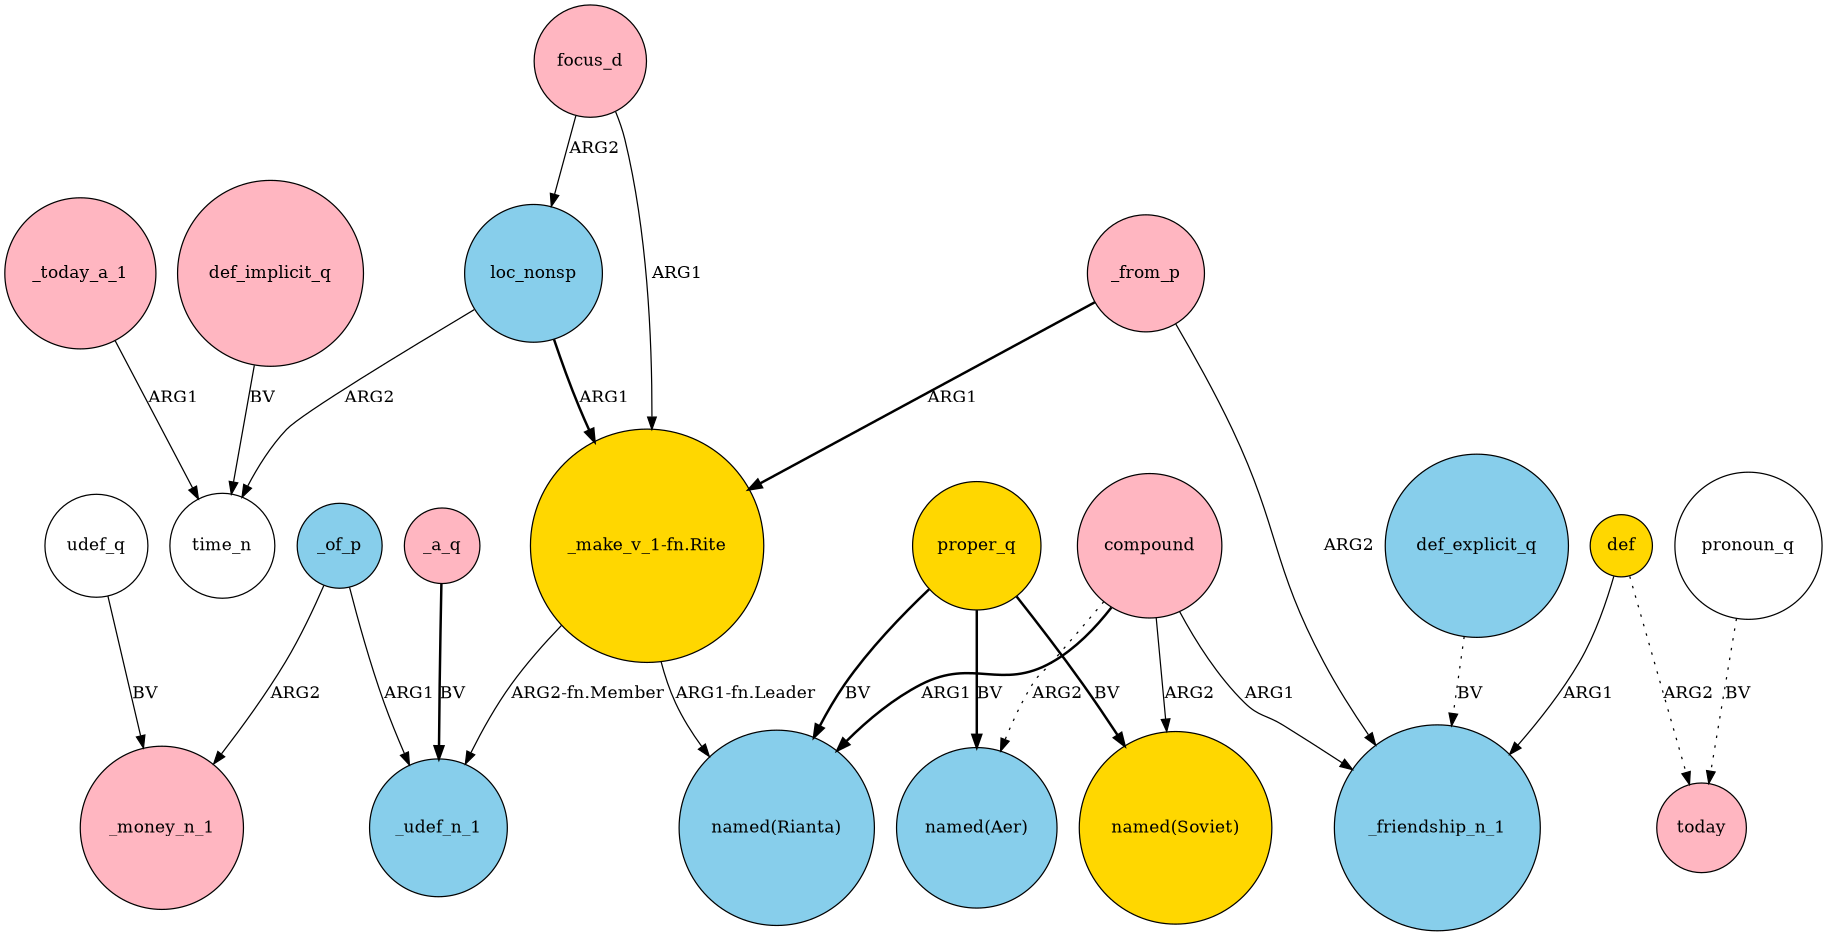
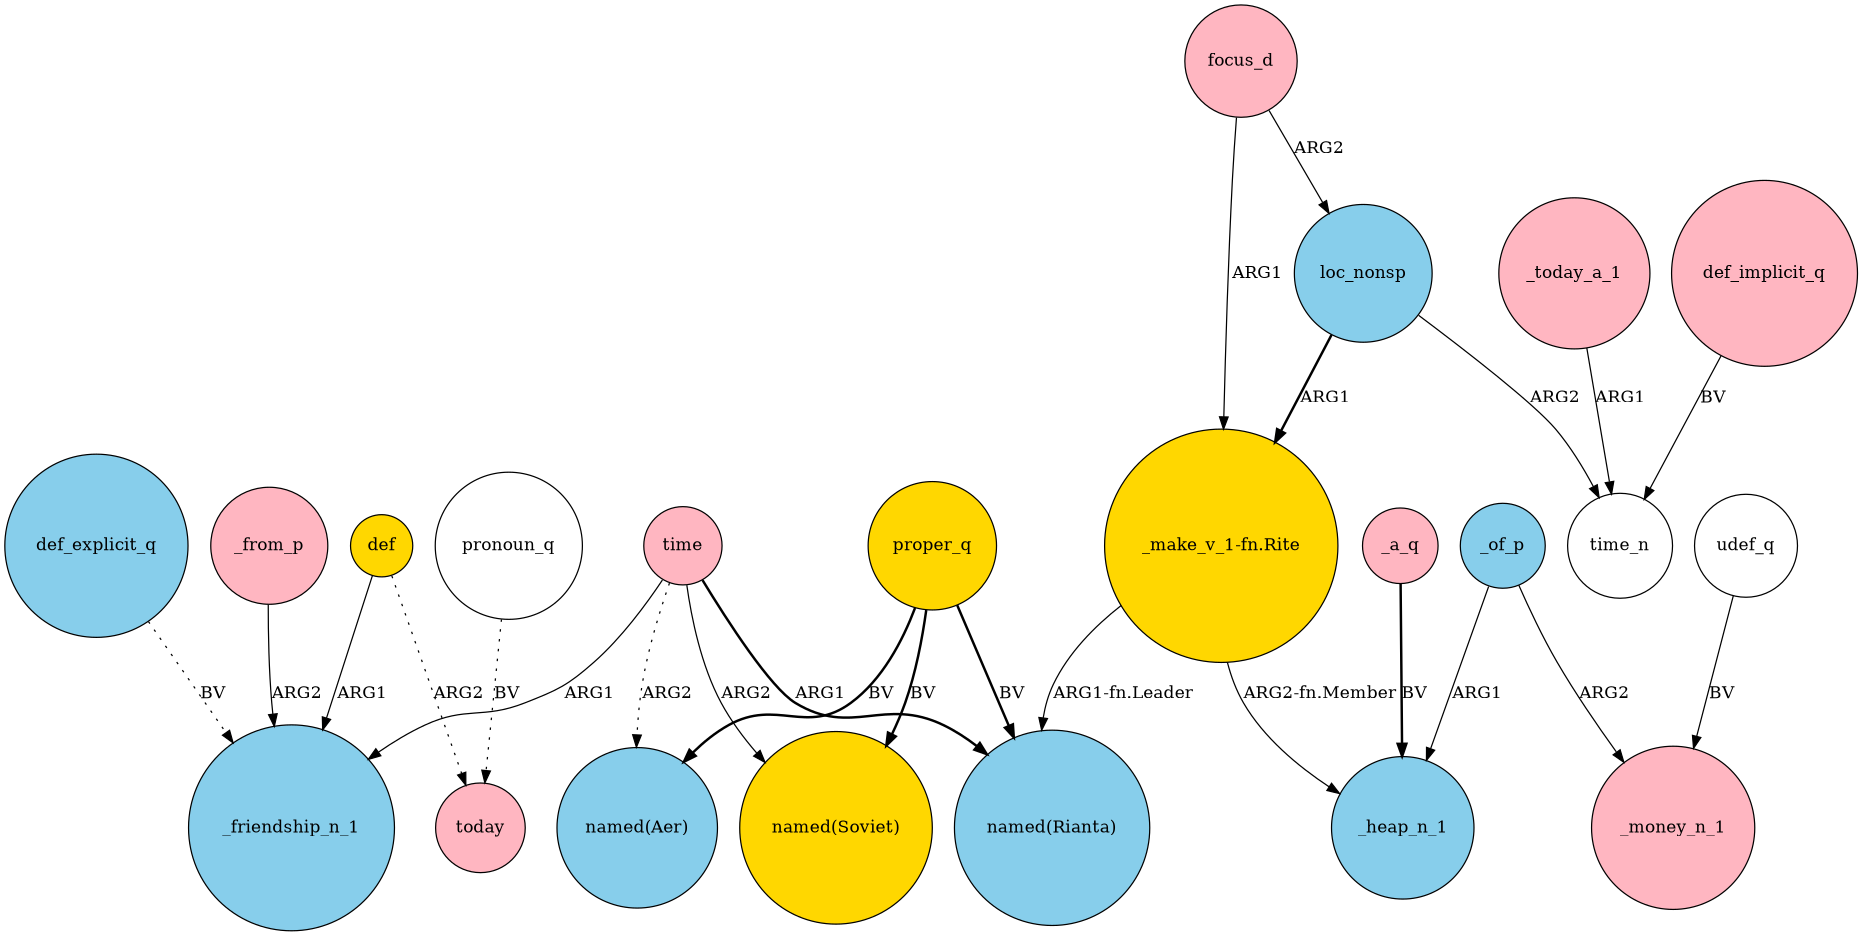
edge "_from_p" -> "_make_v_1-fn.Rite": removed, label "ARG1"
node "compound": label "compound" -> "time"
node "_udef_n_1": label "_udef_n_1" -> "_heap_n_1"
